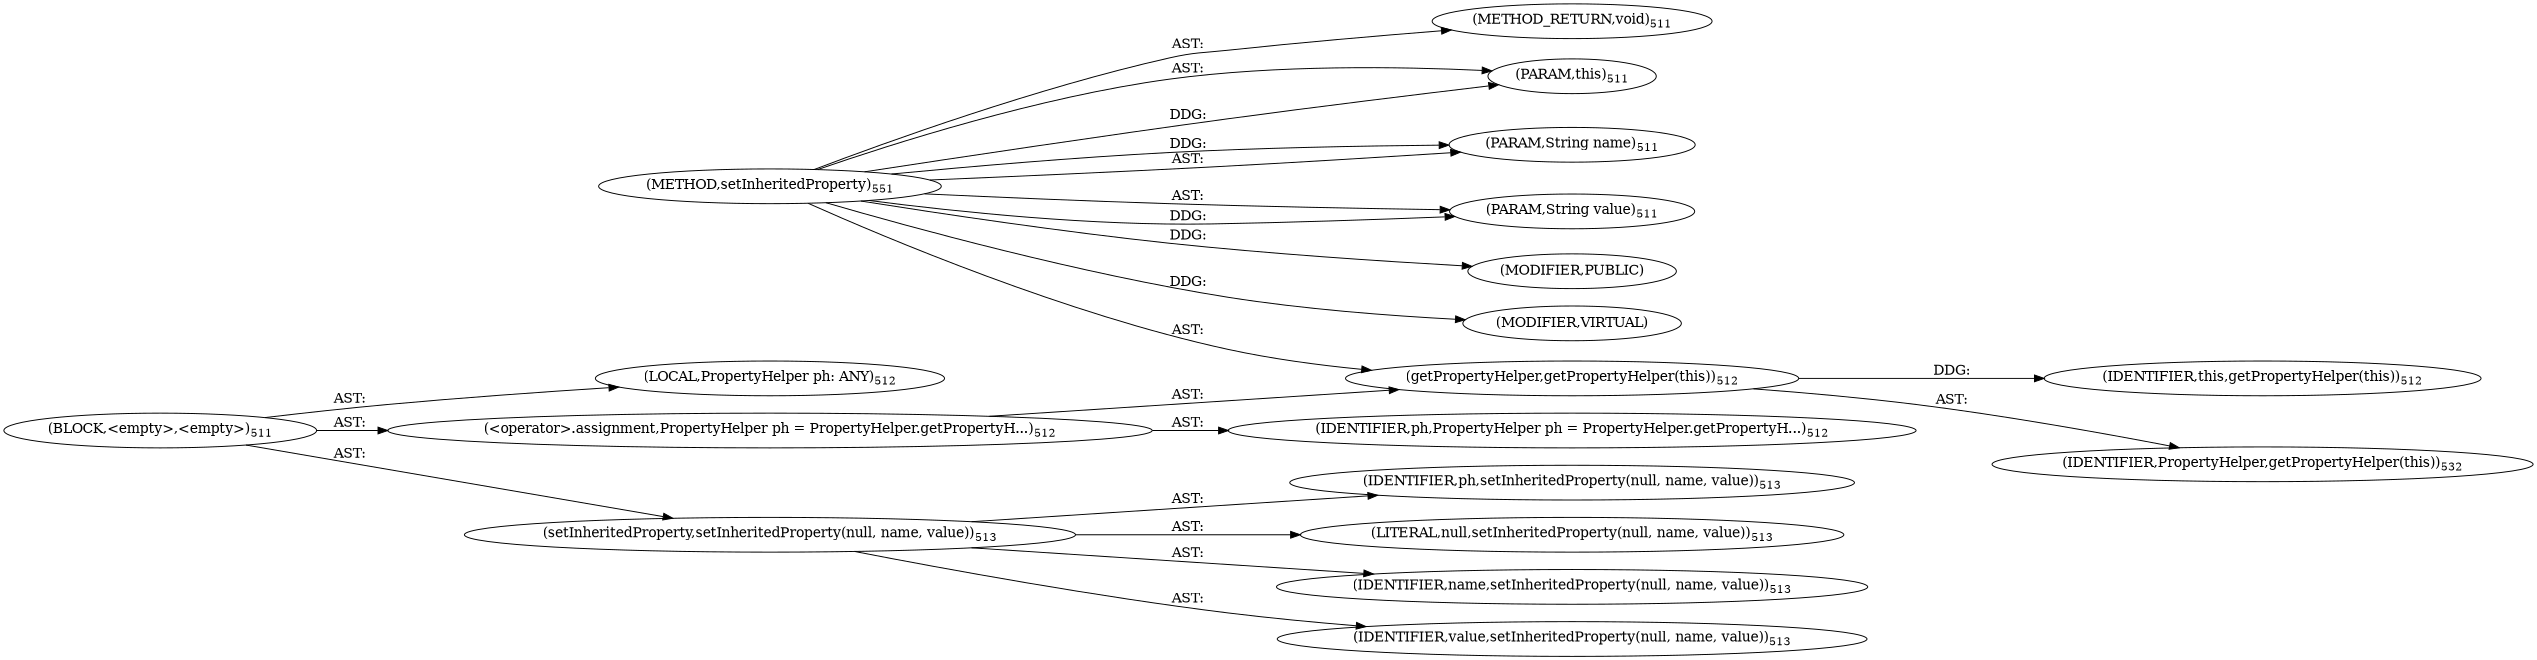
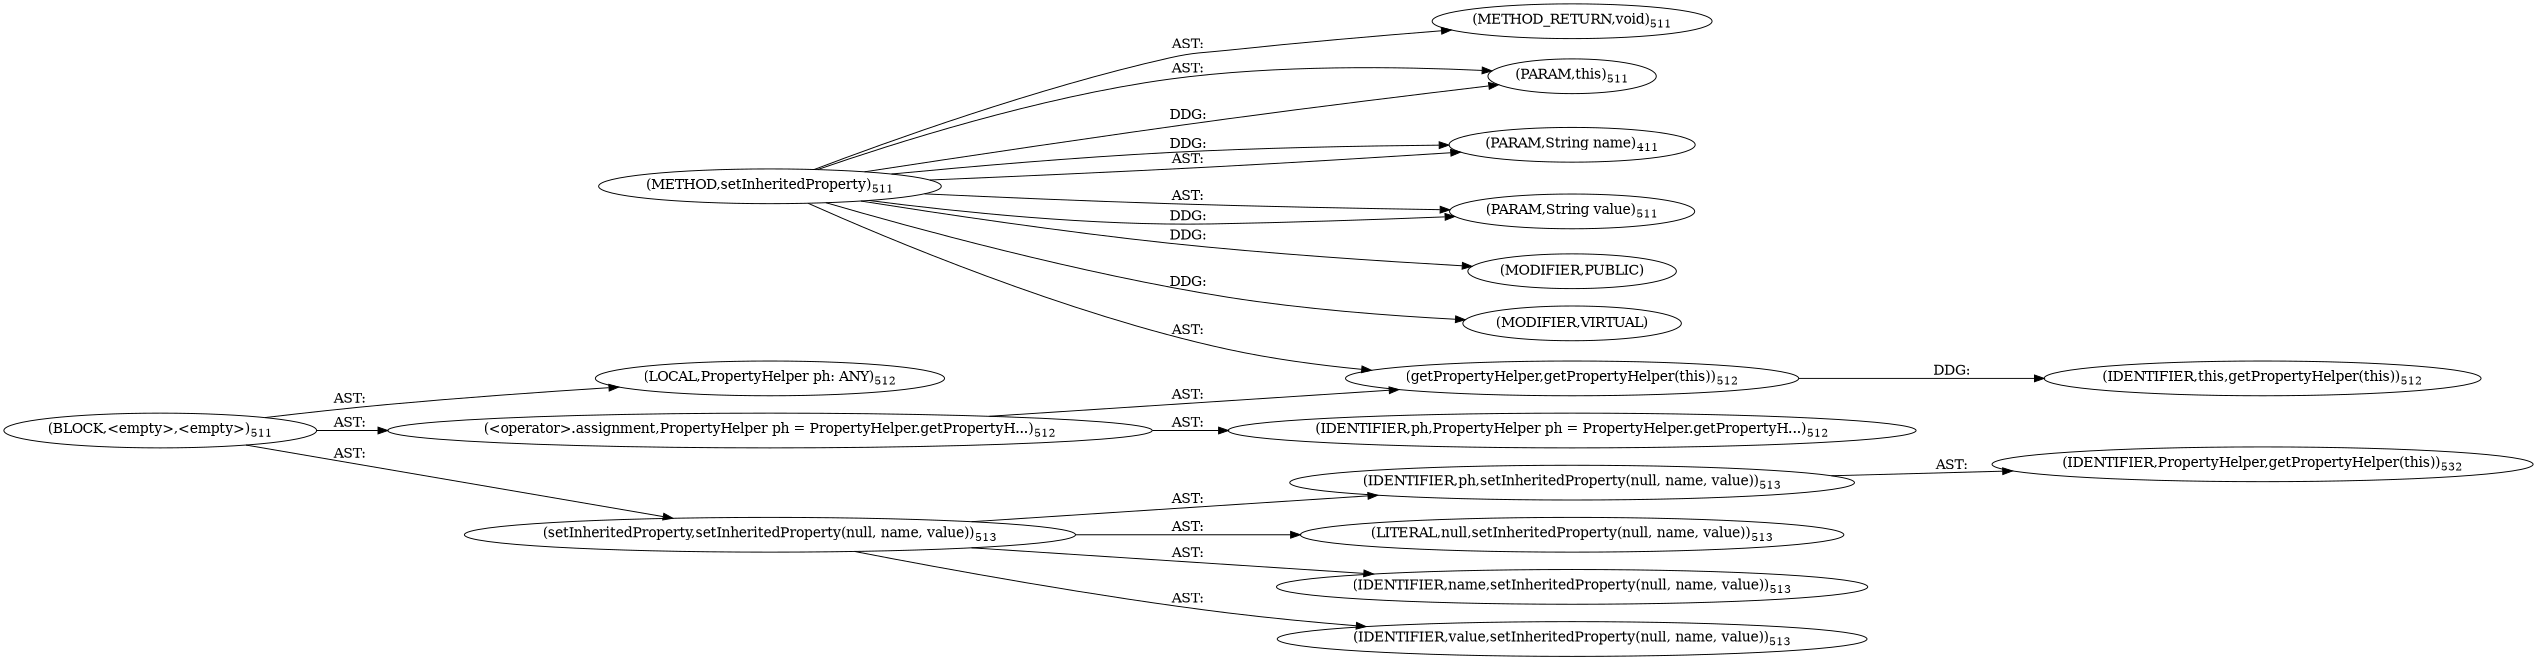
node "(PARAM,String name)": text "511" -> "411"
node "(METHOD,setInheritedProperty)": text "551" -> "511"
edge "(getPropertyHelper,getPropertyHelper(this))" -> "(IDENTIFIER,PropertyHelper,getPropertyHelper(this))": now "(IDENTIFIER,ph,setInheritedProperty(null, name, value))" -> "(IDENTIFIER,PropertyHelper,getPropertyHelper(this))"
